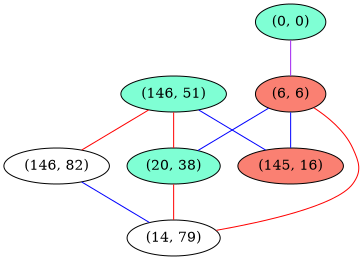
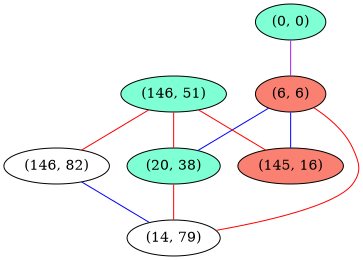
edge "(146, 51)" -- "(145, 16)": color blue -> red
